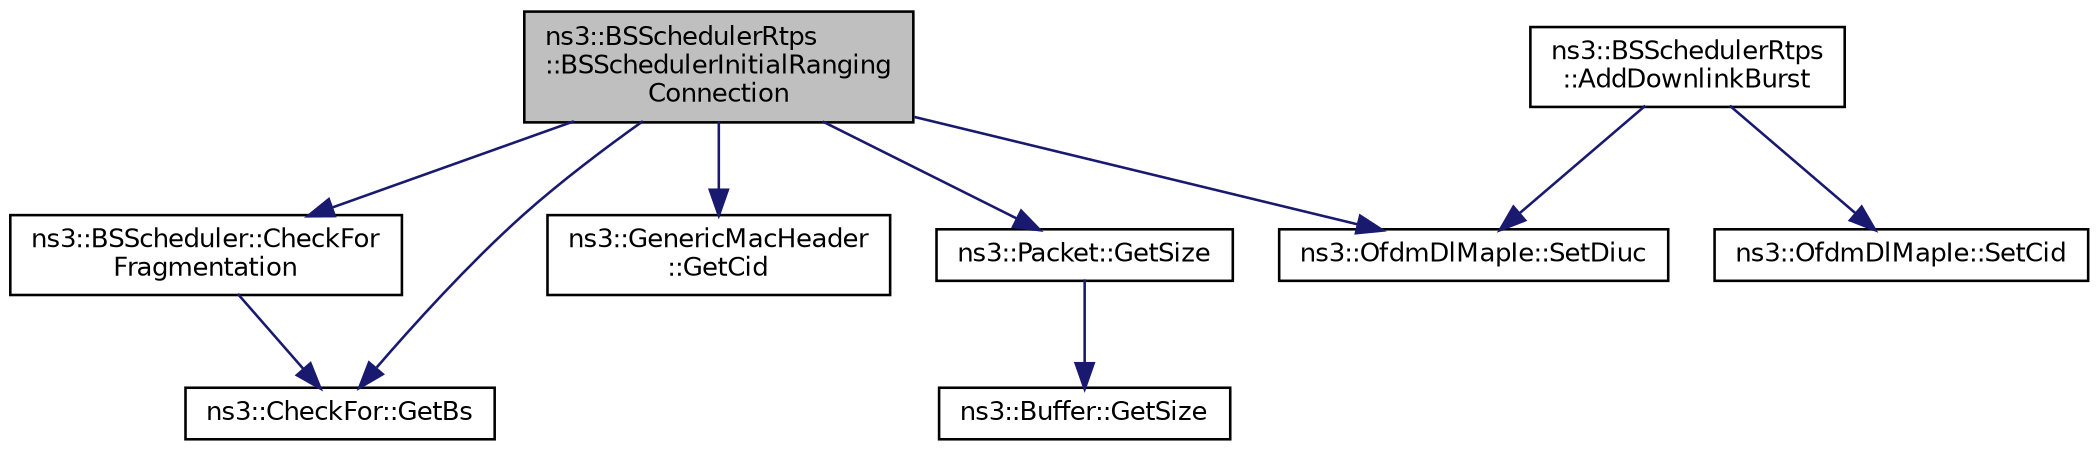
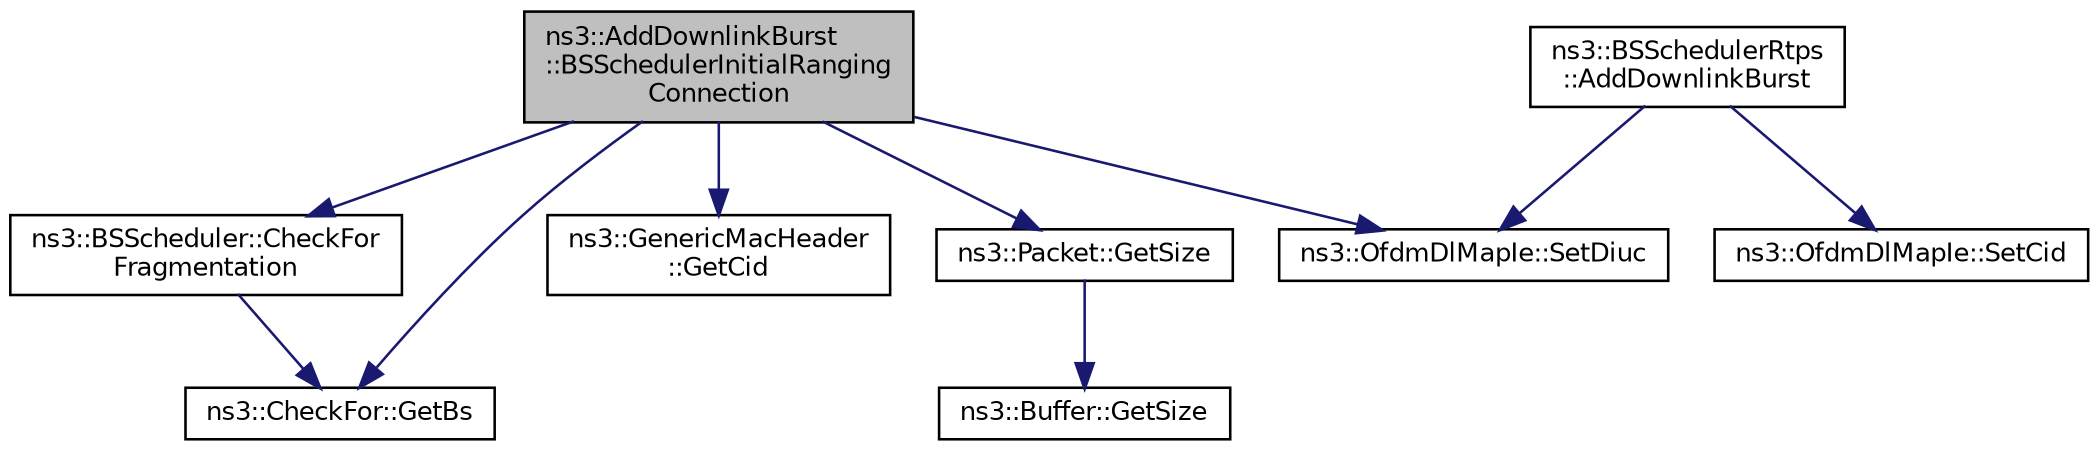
node "ns3::BSSchedulerRtps ::BSSchedulerInitialRanging Connection": label "ns3::BSSchedulerRtps ::BSSchedulerInitialRanging Connection" -> "ns3::AddDownlinkBurst ::BSSchedulerInitialRanging Connection"
